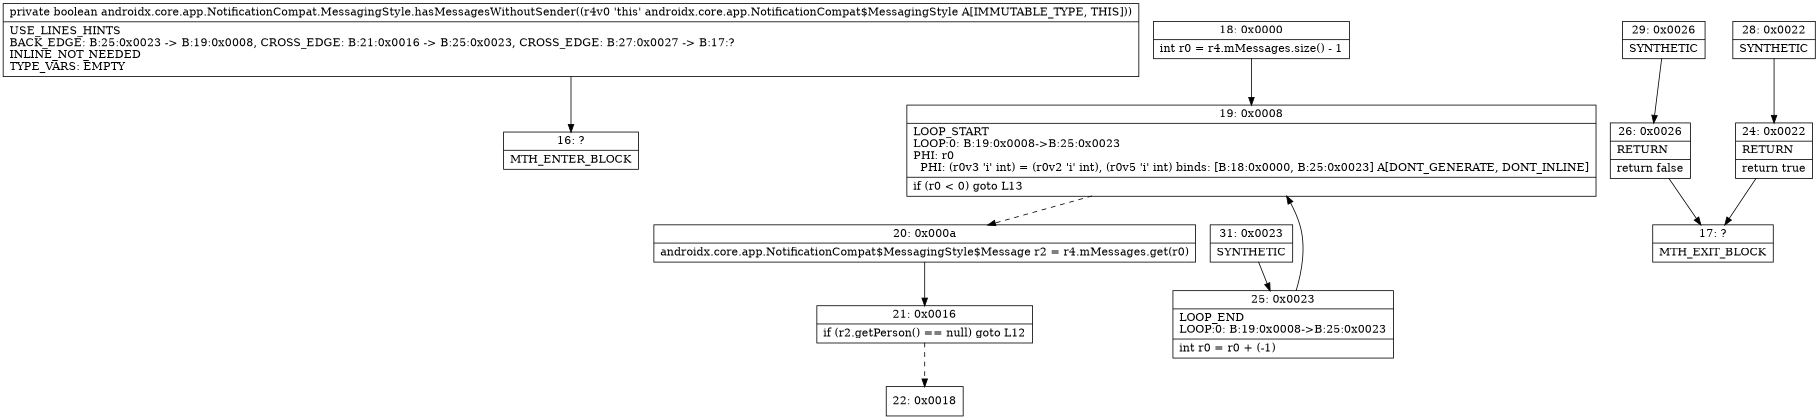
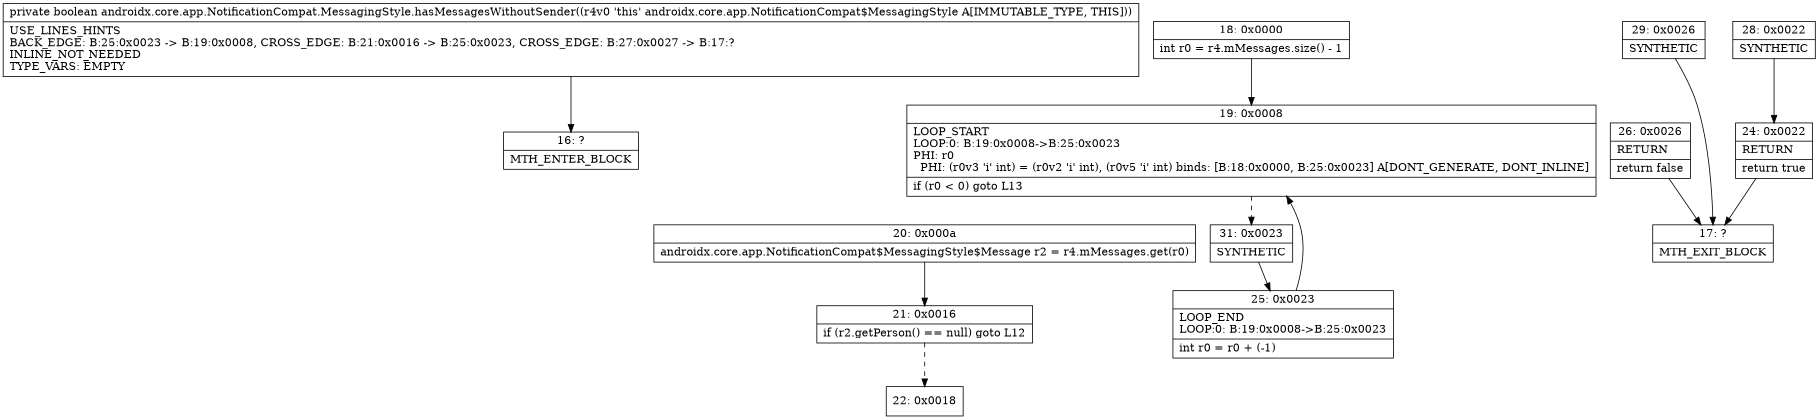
edge "29: 0x0026" -> "26: 0x0026": now "29: 0x0026" -> "17: ?"
edge "19: 0x0008" -> "20: 0x000a": now "19: 0x0008" -> "31: 0x0023"
